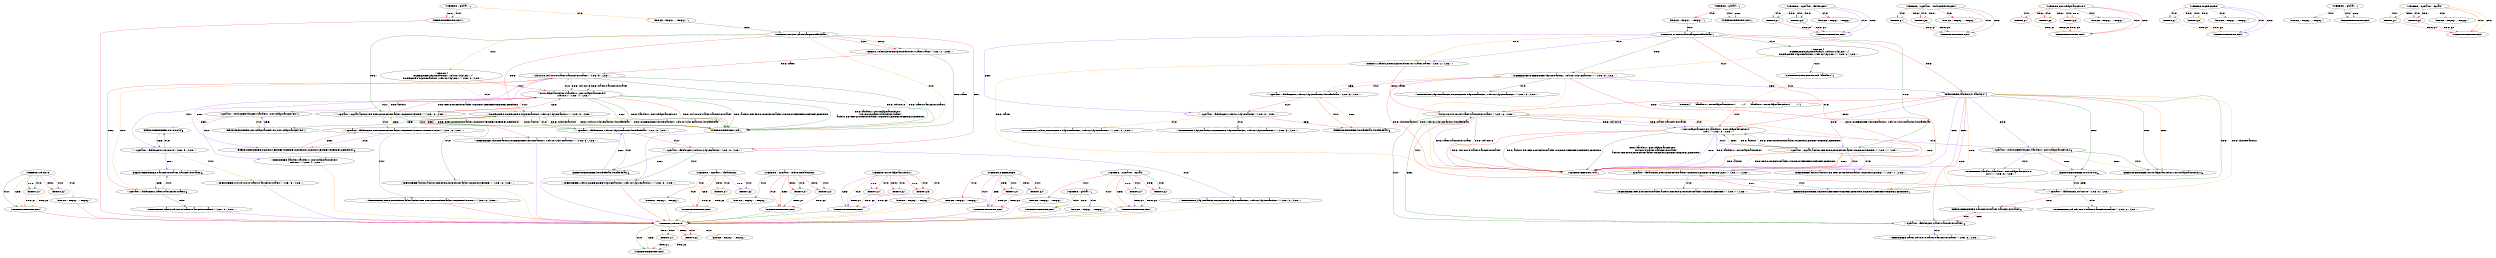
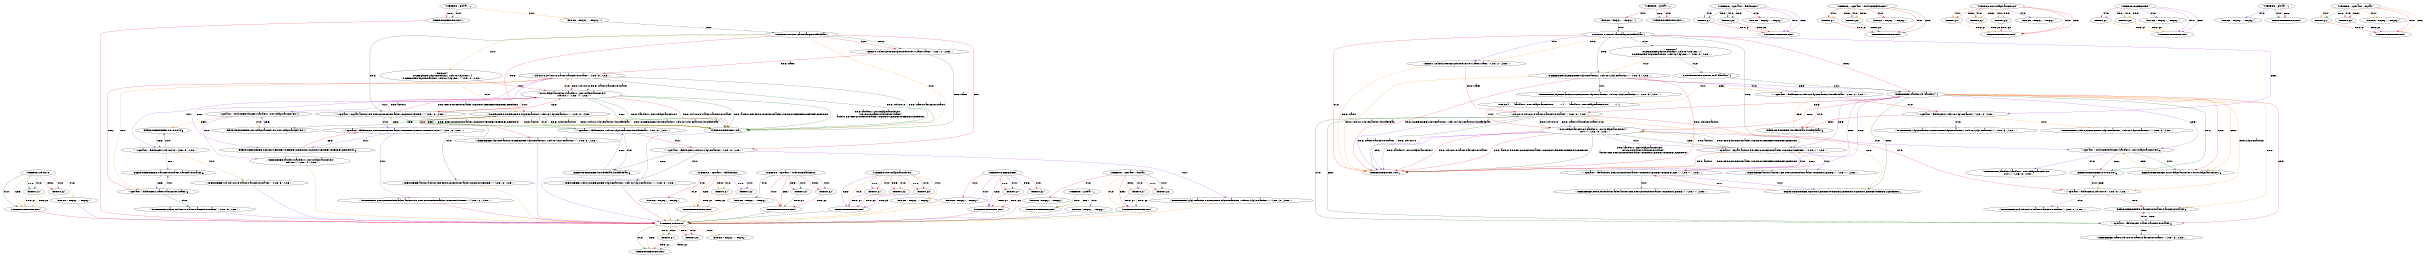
edge "(CONTROL_STRUCTURE,IF,if (handler_))" -> "(IDENTIFIER,handler_,if (handler_))": added, label "AST:"
